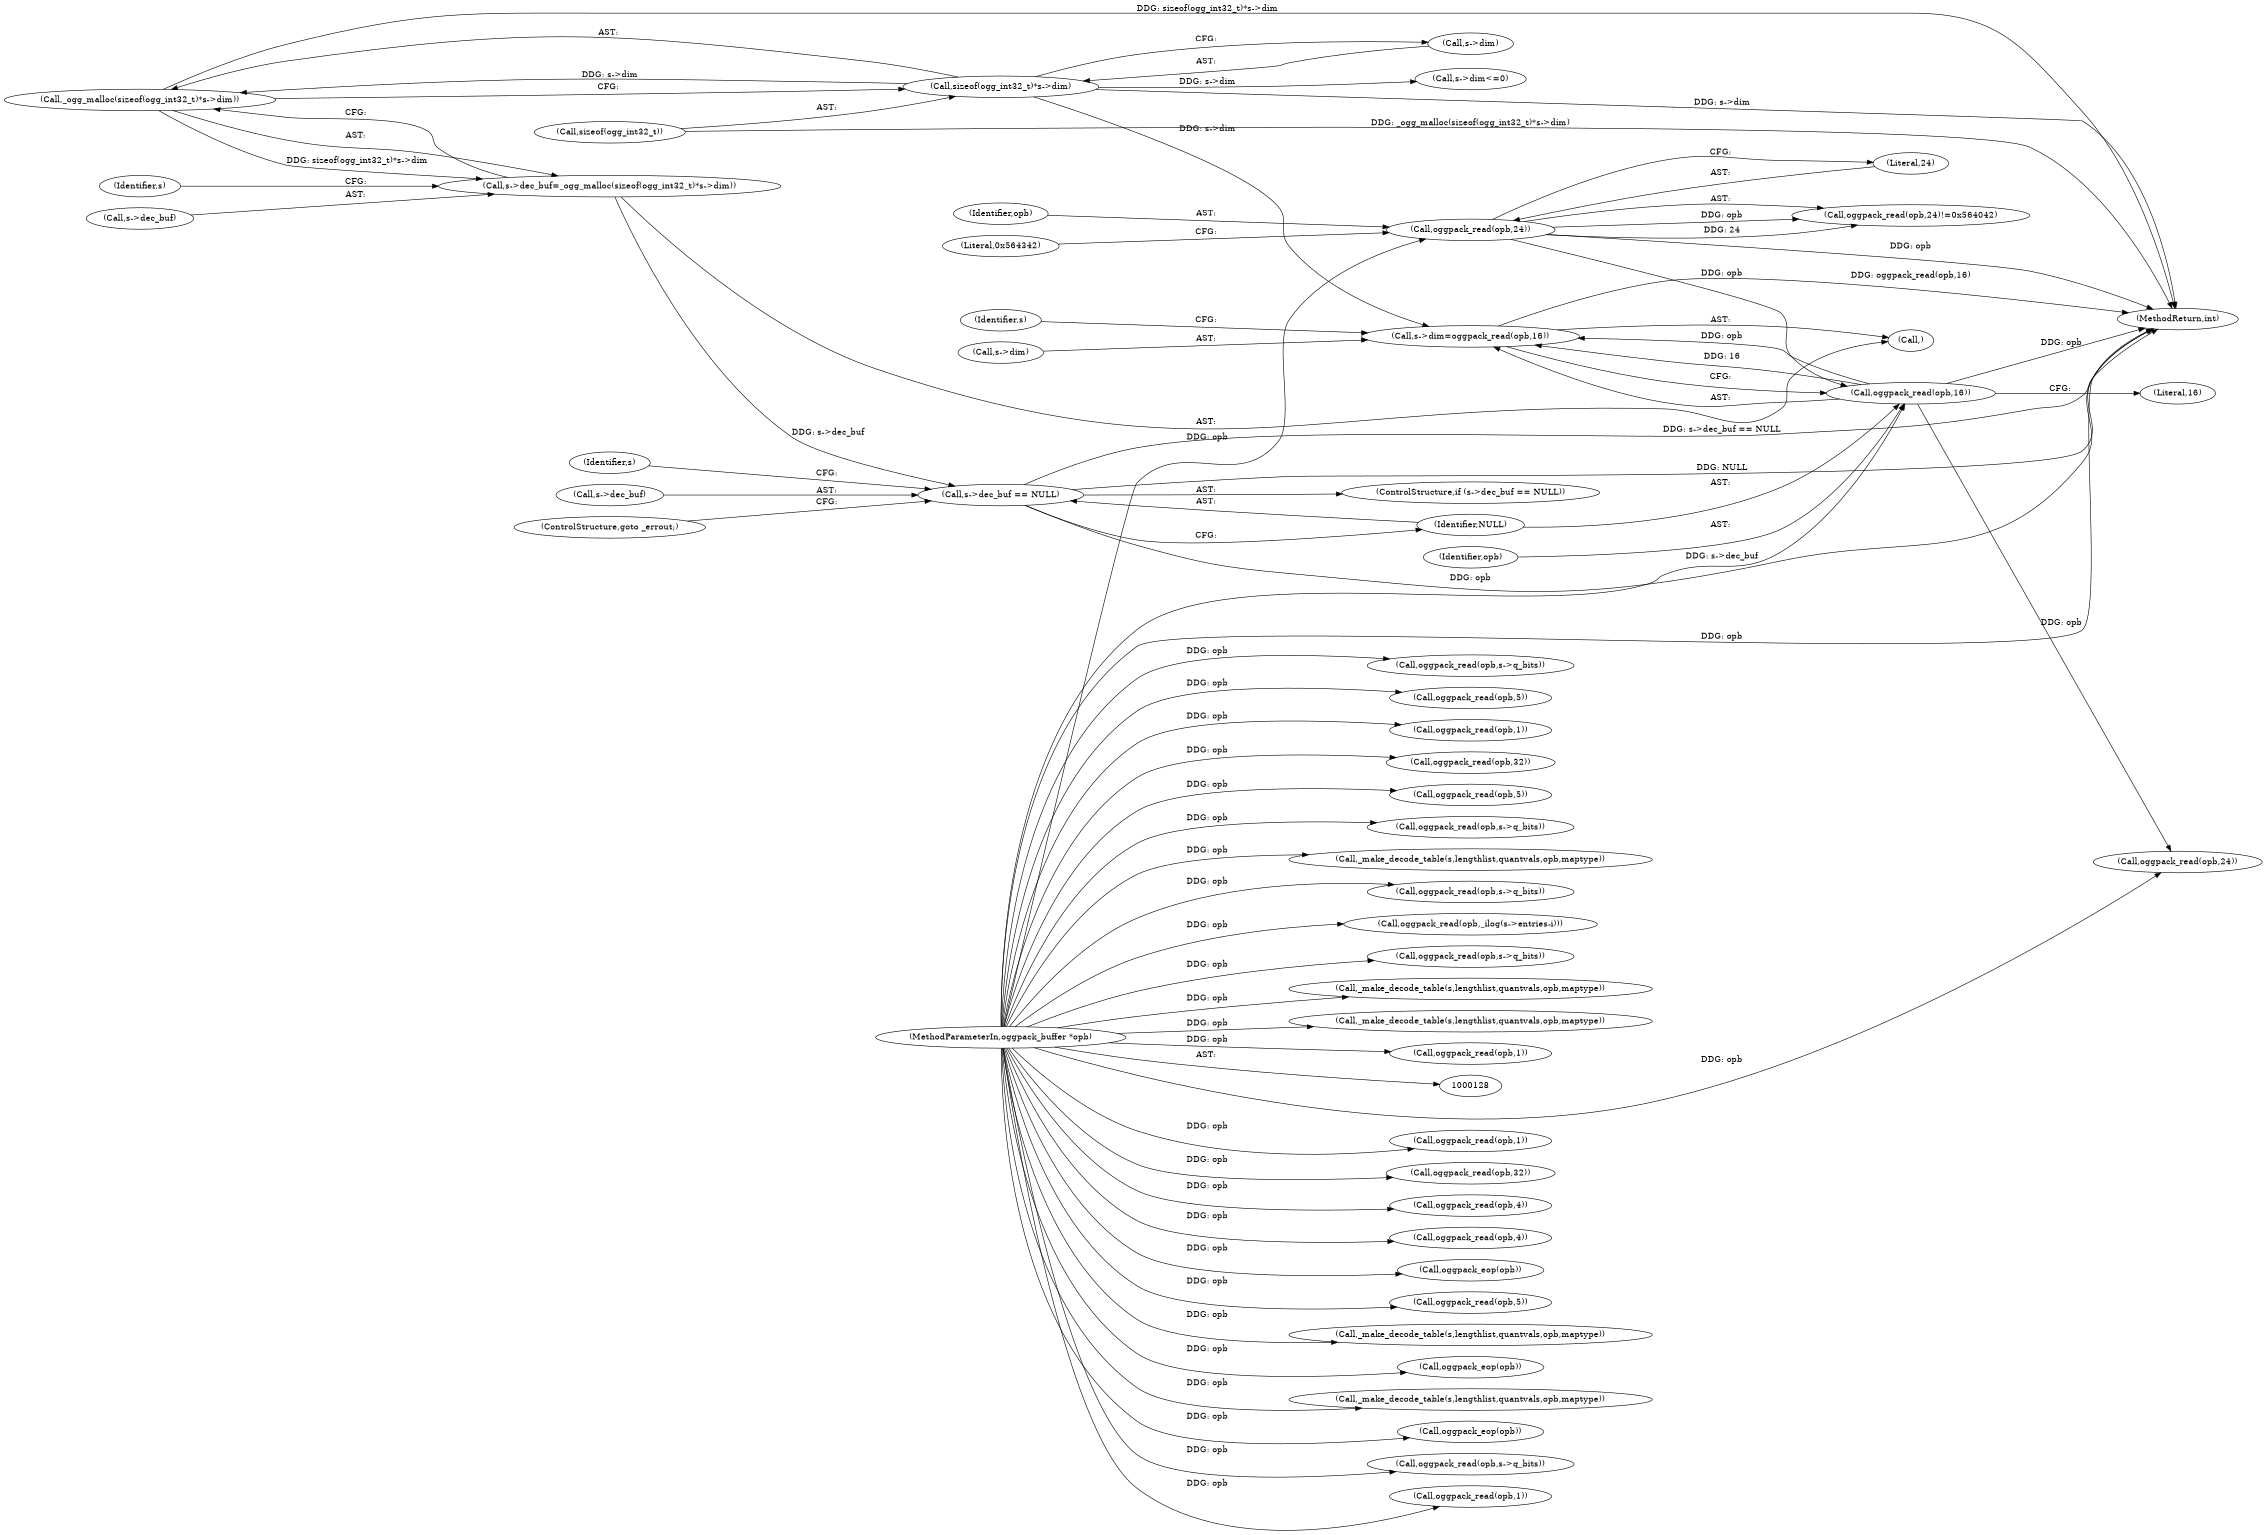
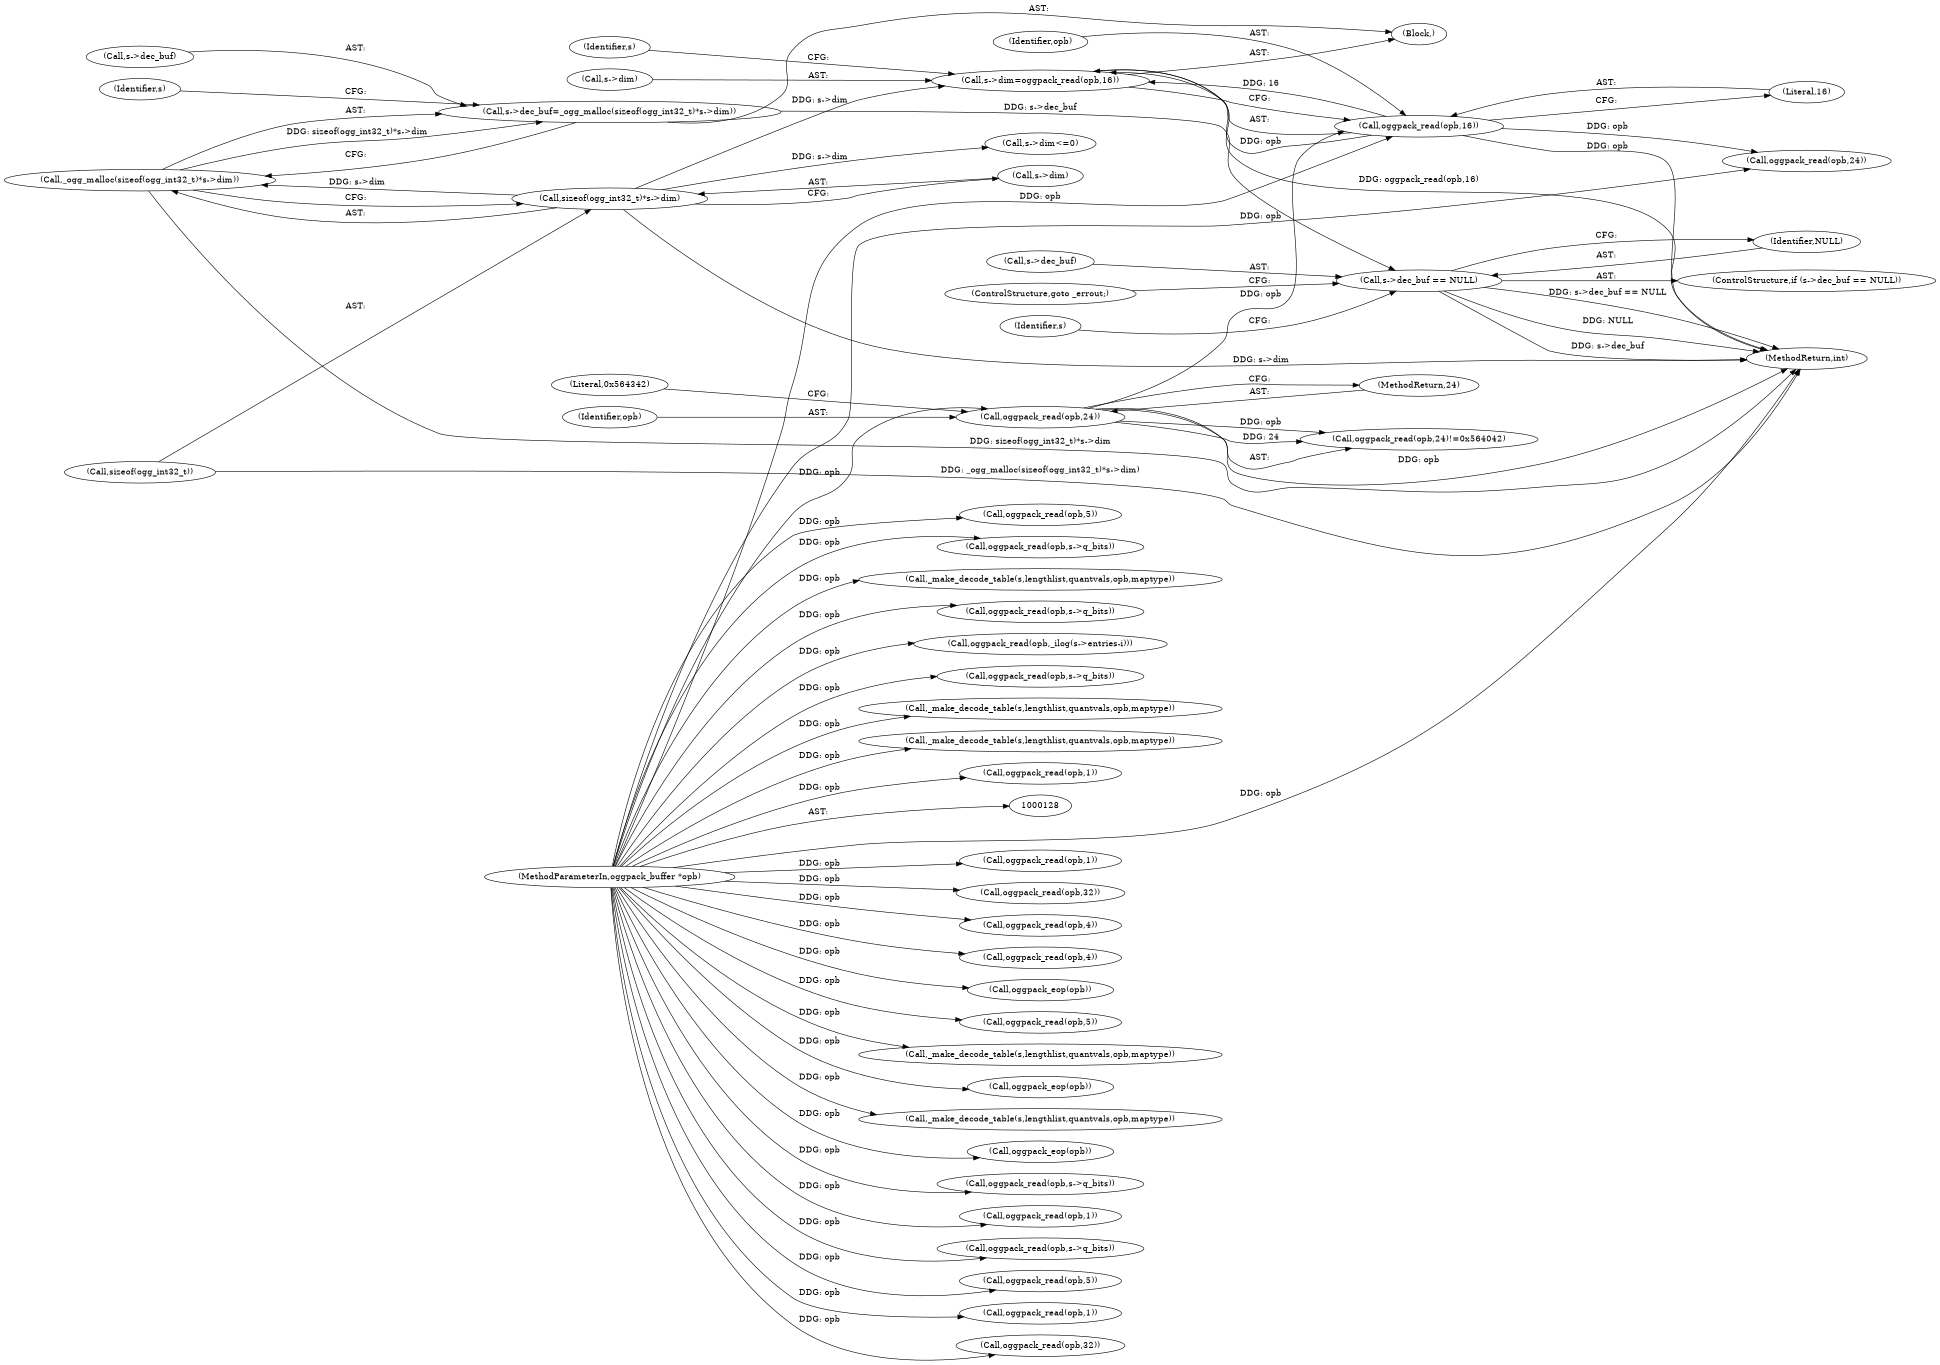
node "(Literal,24)": label "(Literal,24)" -> "(MethodReturn,24)"
node "(Call,)": label "(Call,)" -> "(Block,)"
edge "(Identifier,NULL)" -> "(Call,oggpack_read(opb,16))": now "(Literal,16)" -> "(Call,oggpack_read(opb,16))"
